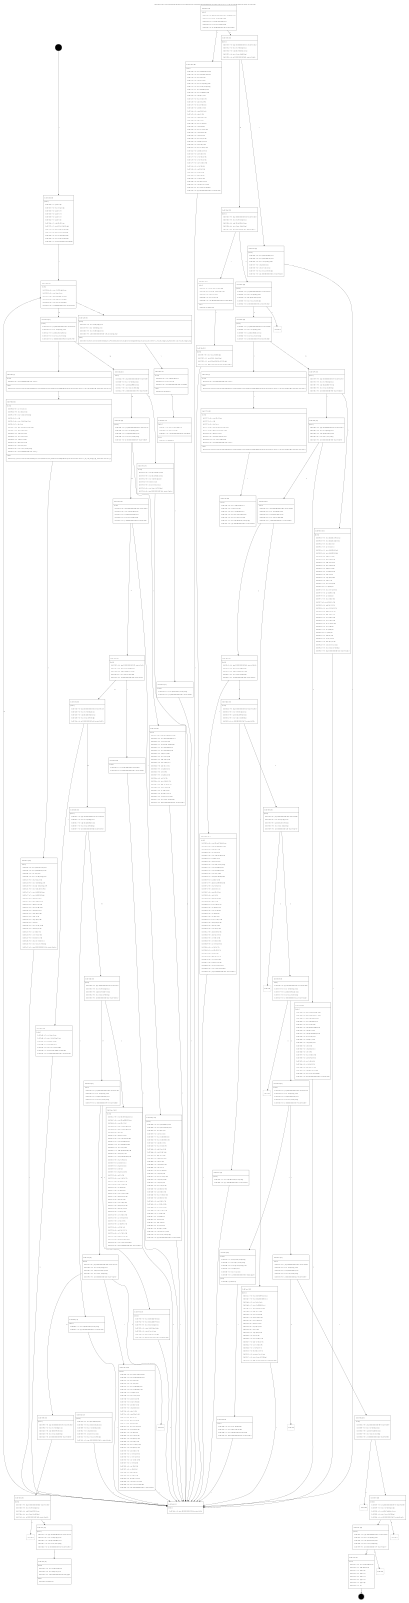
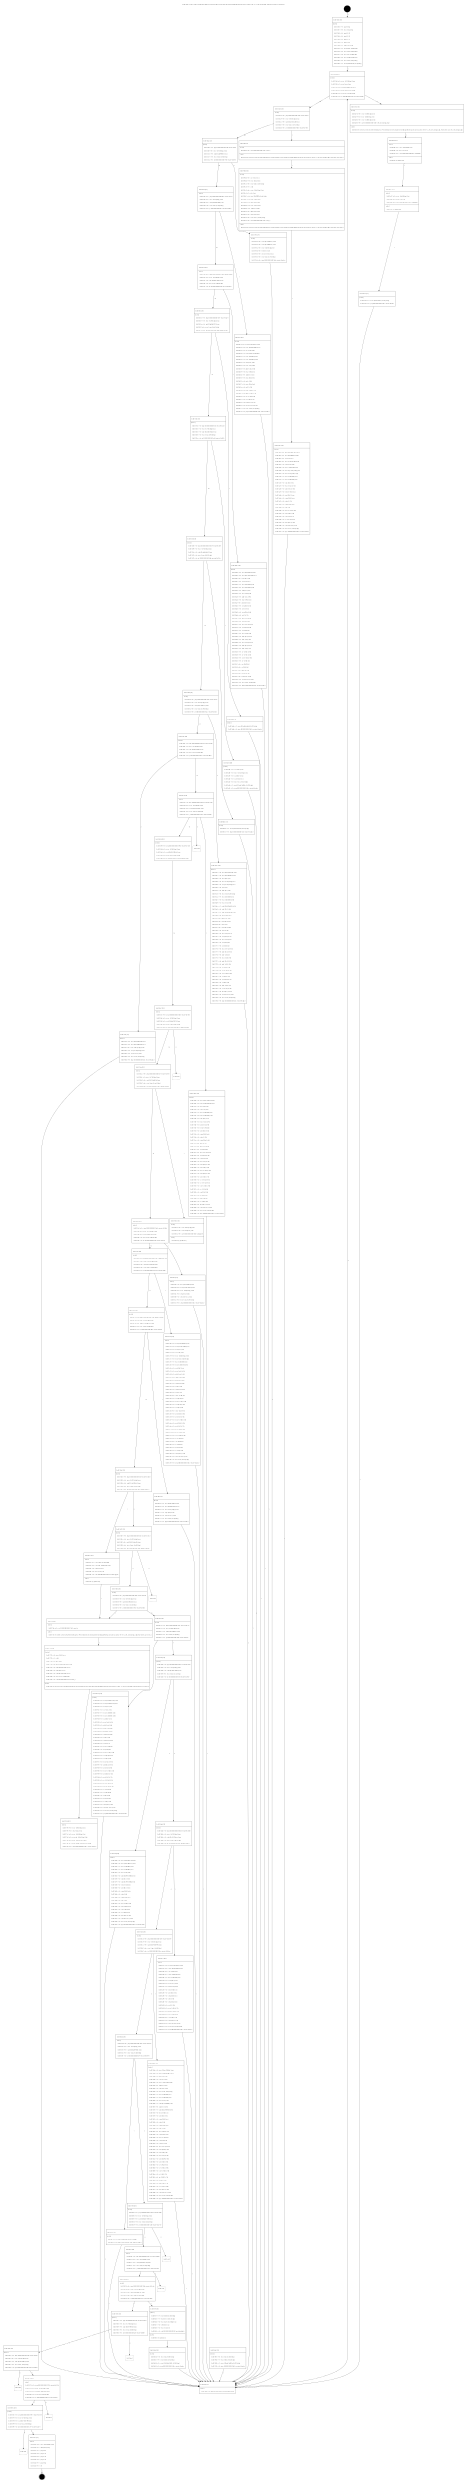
edge "0x4018e7 [23]" -> "0x4018fe [23]": now "0x4018e7 [23]" -> "0x40176b [5]"
node "0x4013e3 [25]": added
